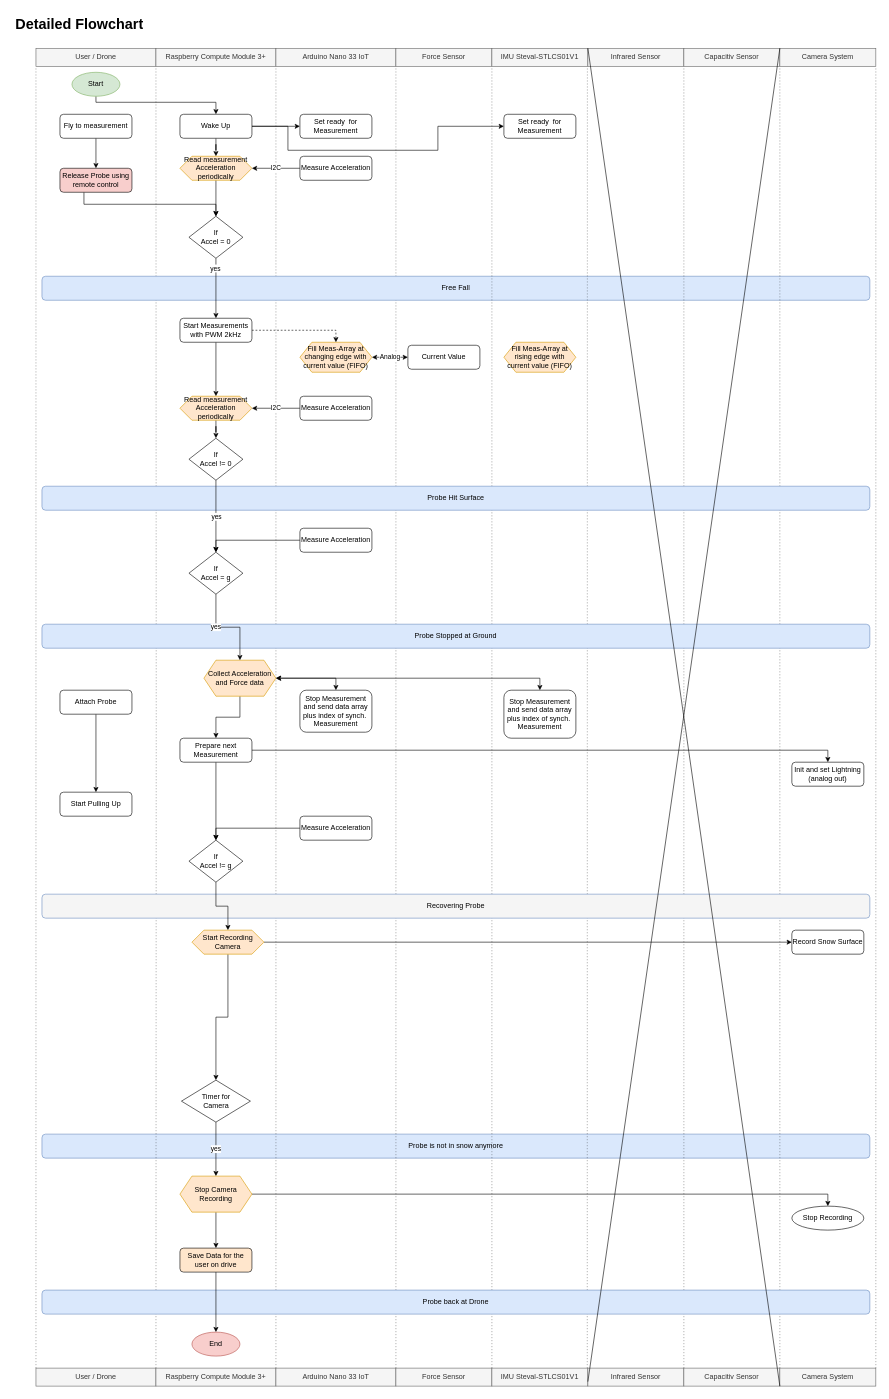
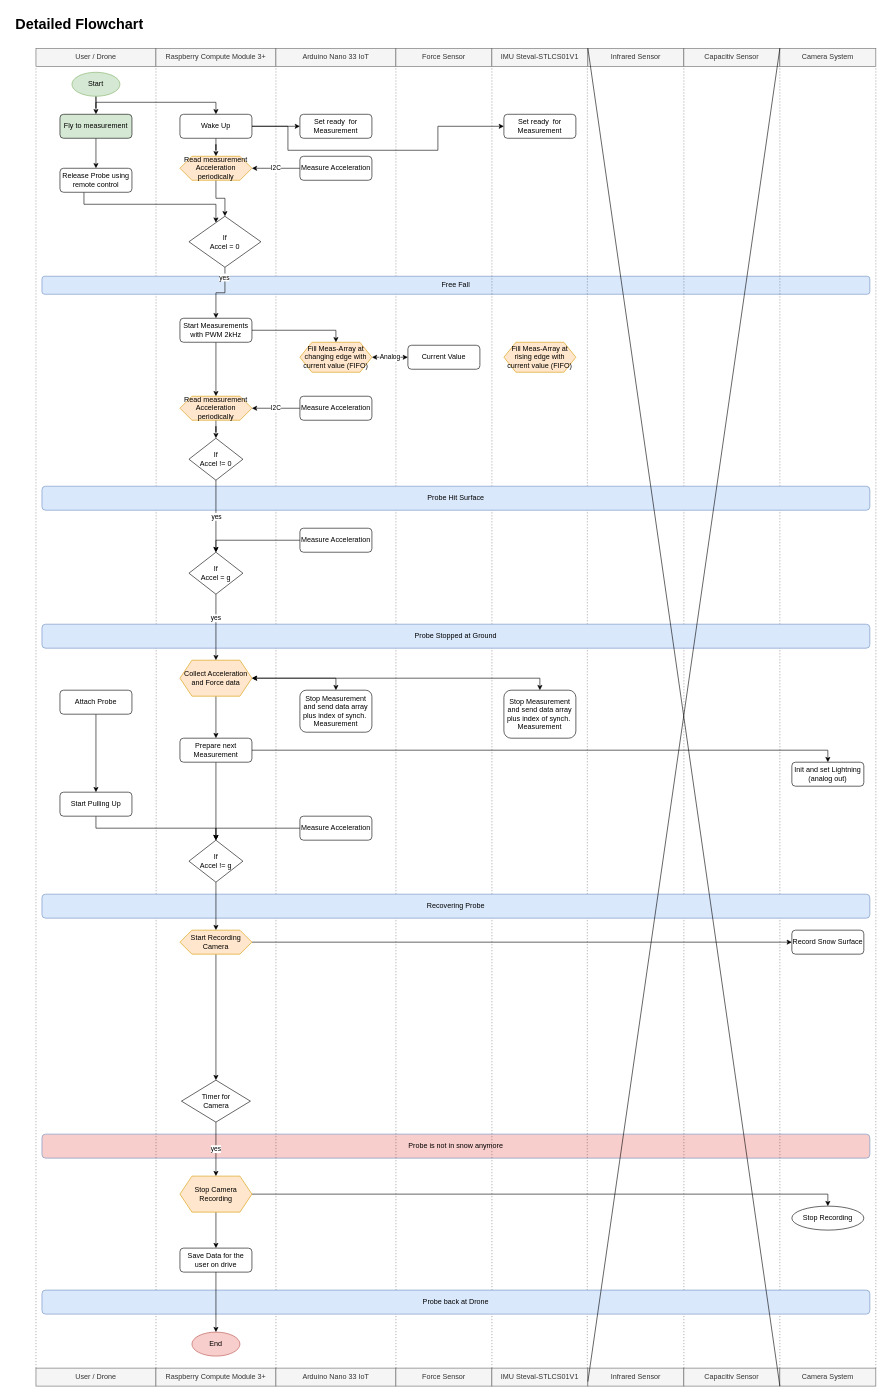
edge "Start" -> "Fly to measurement": added
node "Fly to measurement": fillcolor #ffffff -> #d5e8d4
node "Release Probe using remote control": fillcolor #f8cecc -> #ffffff
node "If Accel = 0": size 54x42 -> 72x51
node "Free Fall": size 828x24 -> 828x18
edge "Start Measurements with PWM 2kHz" -> "Fill Meas-Array at changing edge with current value (FIFO)": style dashed -> solid
node "Collect Acceleration and Force data": moved (240, 678) -> (216, 678)
edge "Start Pulling Up" -> "If Accel != g": added
node "Recovering Probe": fillcolor #f5f5f5 -> #dae8fc
node "Start Recording Camera": moved (228, 942) -> (216, 942)
node "Probe is not in snow anymore": fillcolor #dae8fc -> #f8cecc
node "Save Data for the user on drive": fillcolor #ffe6cc -> #ffffff
